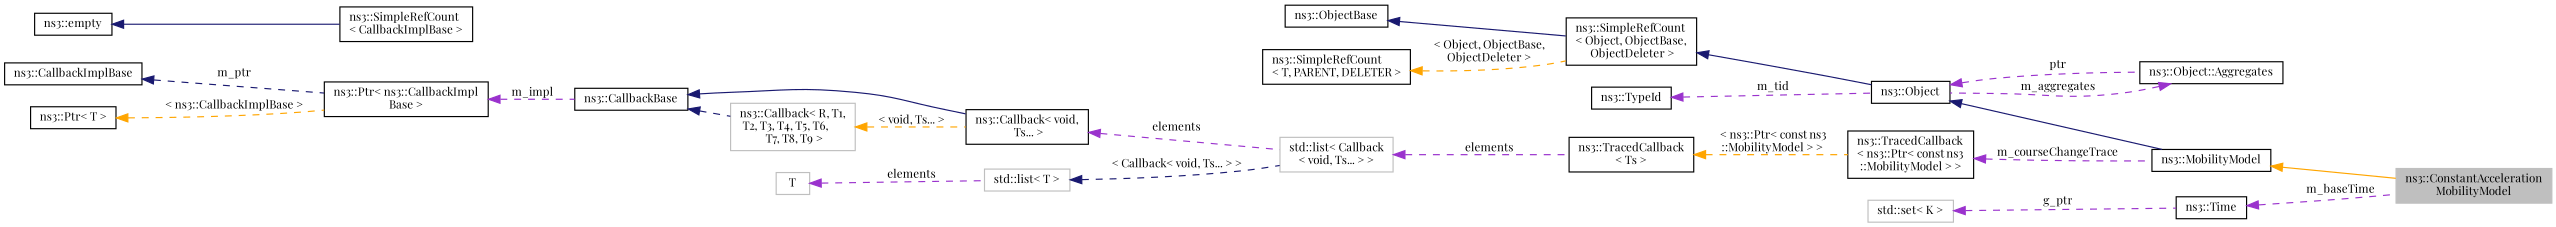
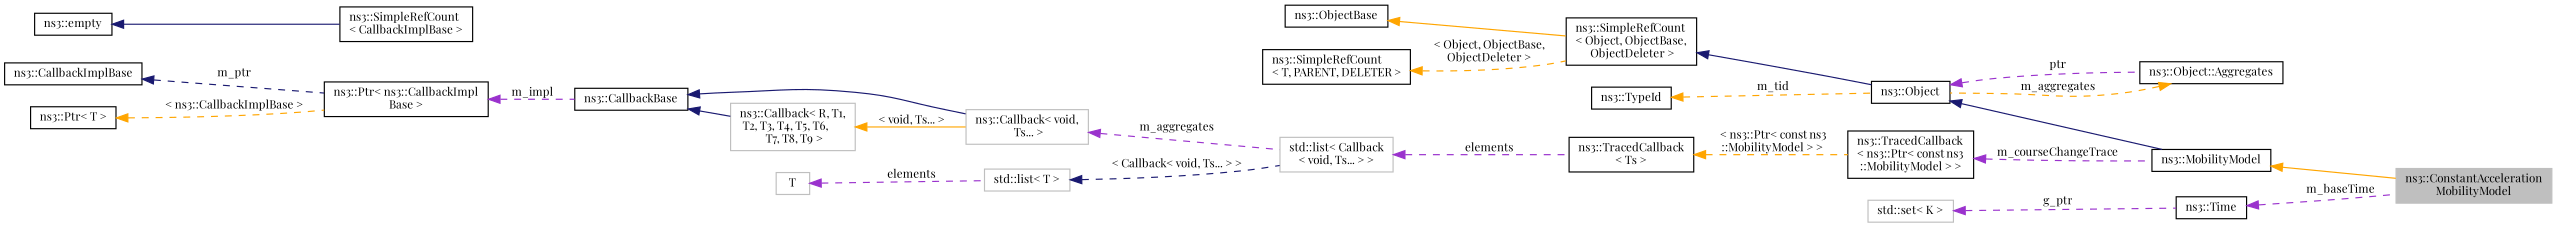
edge "ns3::SimpleRefCount < Object, ObjectBase, ObjectDeleter >" -> "ns3::ObjectBase": color midnightblue -> orange
edge "ns3::Object" -> "ns3::TypeId": color darkorchid3 -> orange
edge "ns3::Object" -> "ns3::Object::Aggregates": color darkorchid3 -> orange
edge "ns3::Callback< R, T1, T2, T3, T4, T5, T6, T7, T8, T9 >" -> "ns3::CallbackBase": style dashed -> solid
edge "ns3::Callback< void, Ts... >" -> "ns3::Callback< R, T1, T2, T3, T4, T5, T6, T7, T8, T9 >": style dashed -> solid
node "ns3::Callback< void, Ts... >": color black -> grey75
edge "std::list< Callback < void, Ts... > >" -> "ns3::Callback< void, Ts... >": label " elements" -> " m_aggregates"
